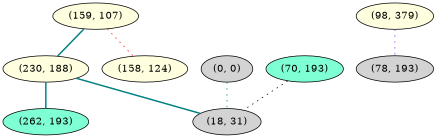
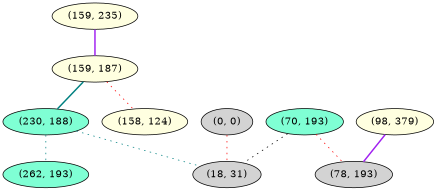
node "(159, 235)": added
node "(159, 107)": label "(159, 107)" -> "(159, 187)"
edge "(98, 379)" -- "(78, 193)": style dotted -> bold
node "(230, 188)": fillcolor lightyellow -> aquamarine
edge "(230, 188)" -- "(262, 193)": style bold -> dotted
edge "(0, 0)" -- "(18, 31)": color teal -> red
edge "(230, 188)" -- "(18, 31)": style bold -> dotted
edge "(70, 193)" -- "(78, 193)": added
